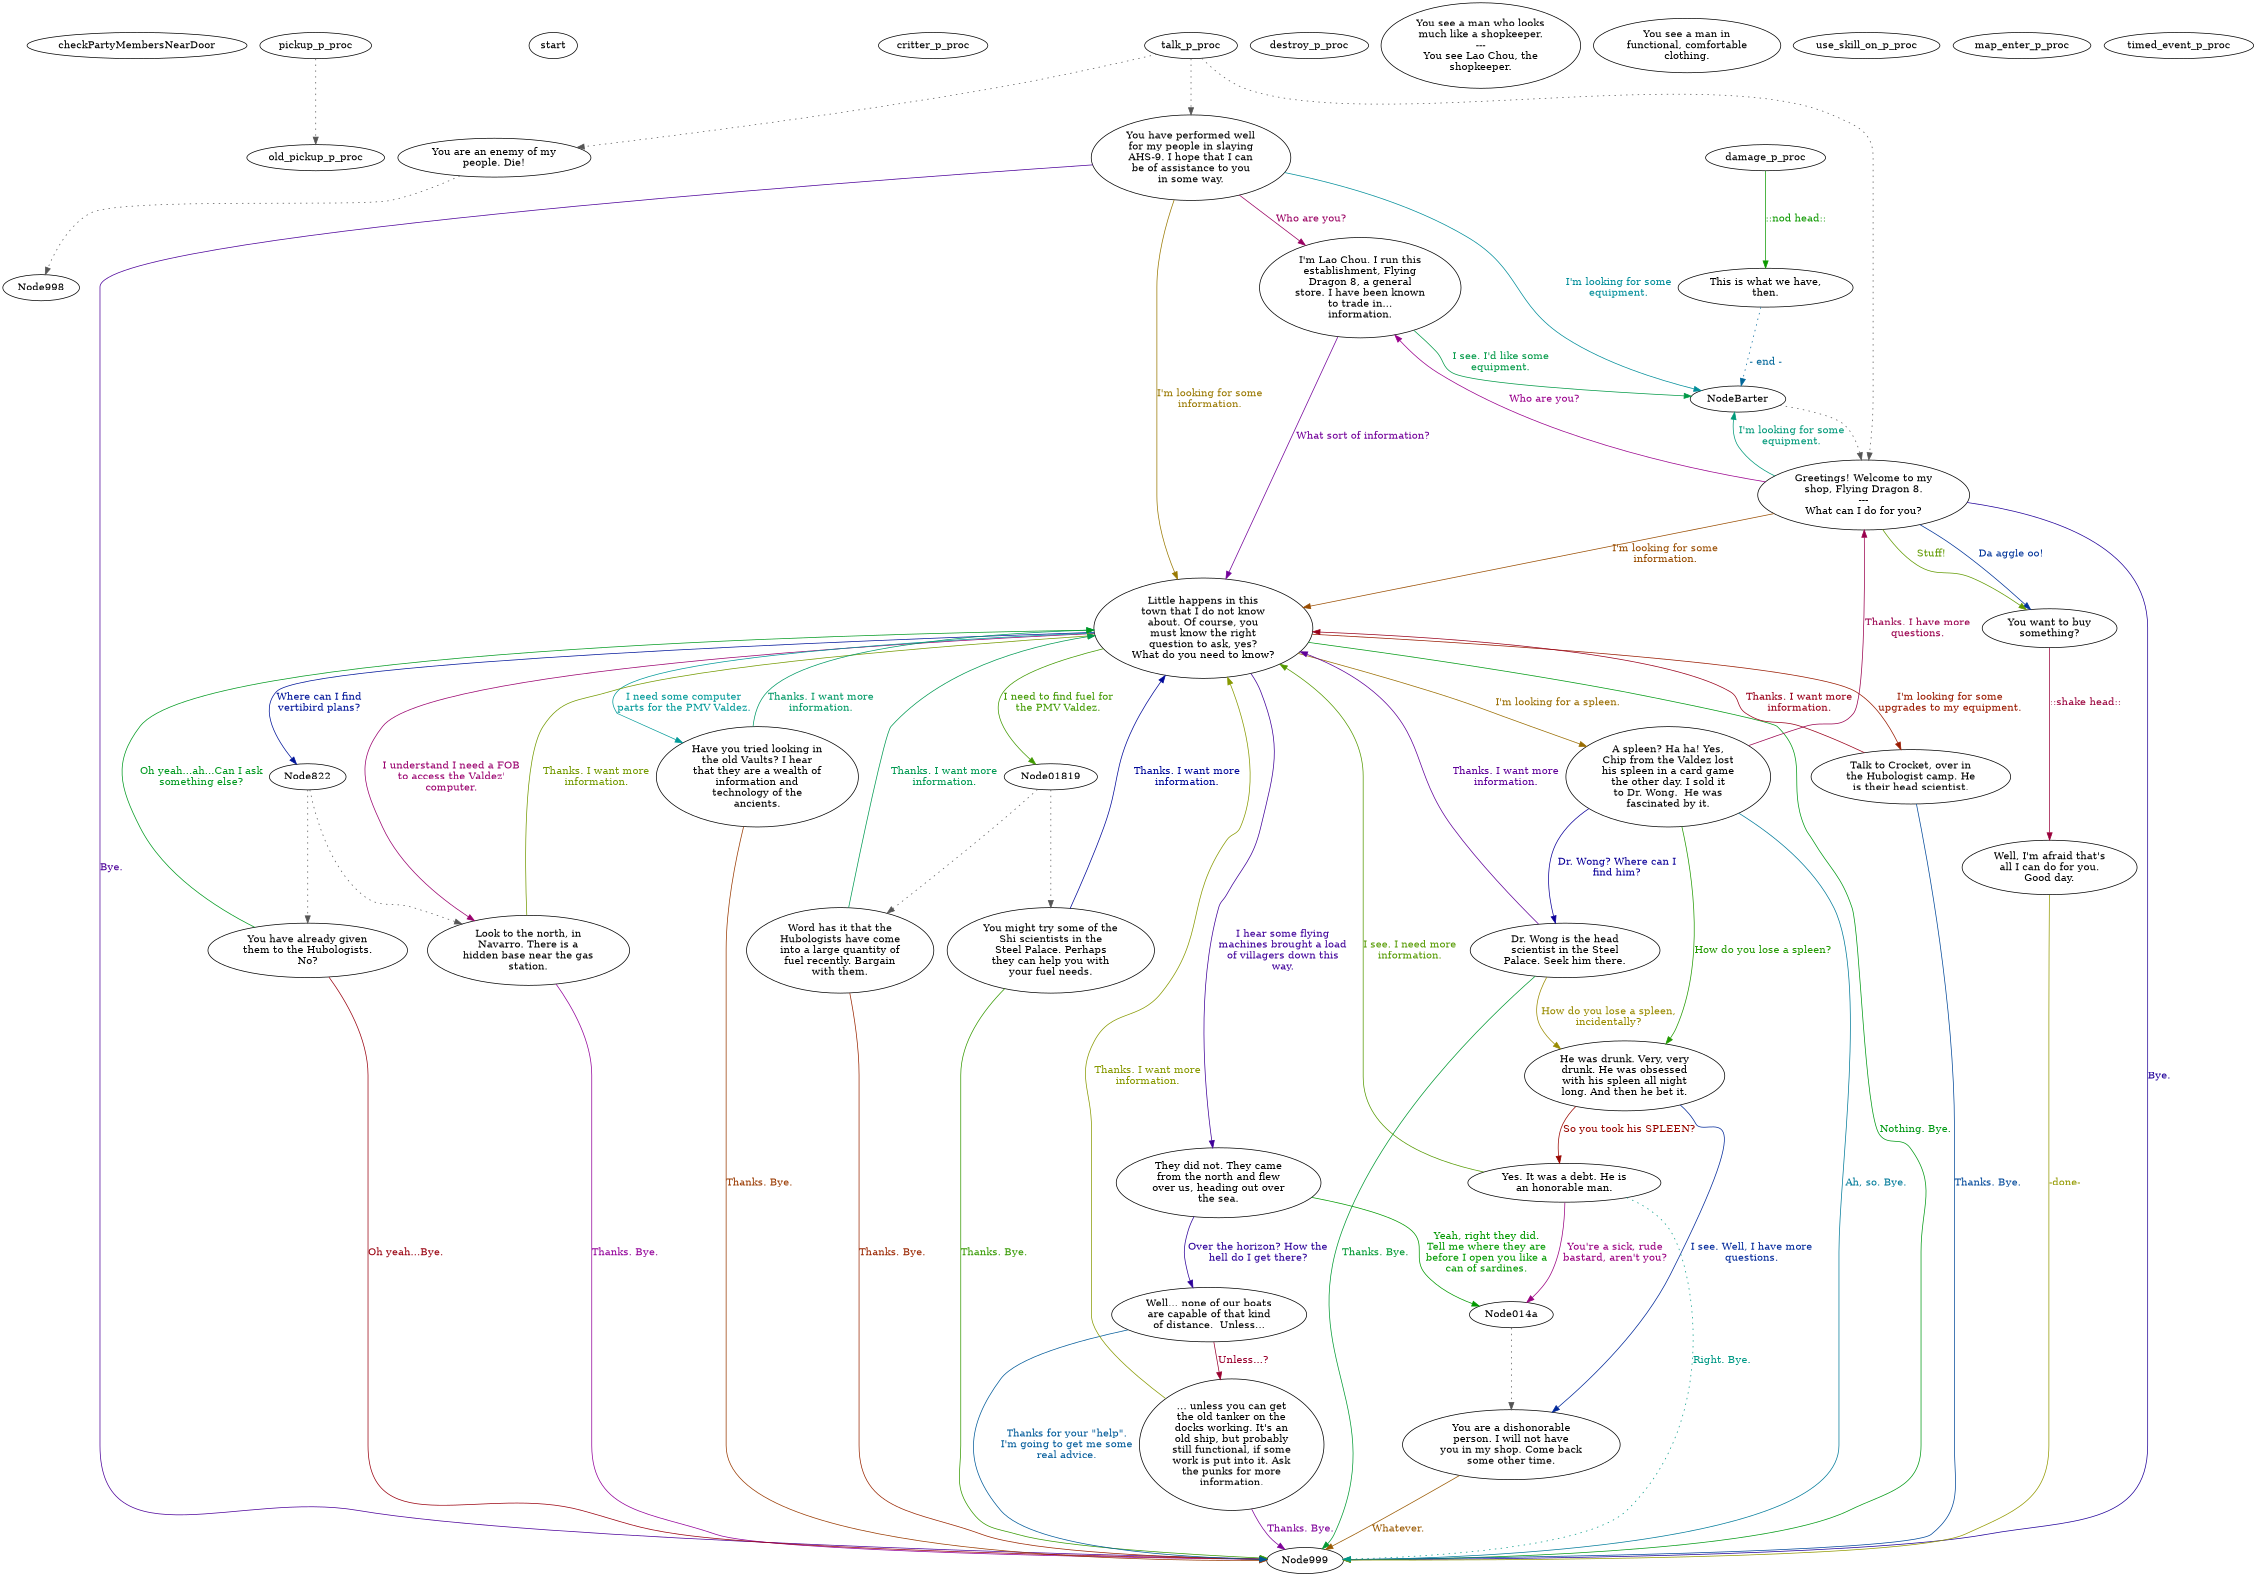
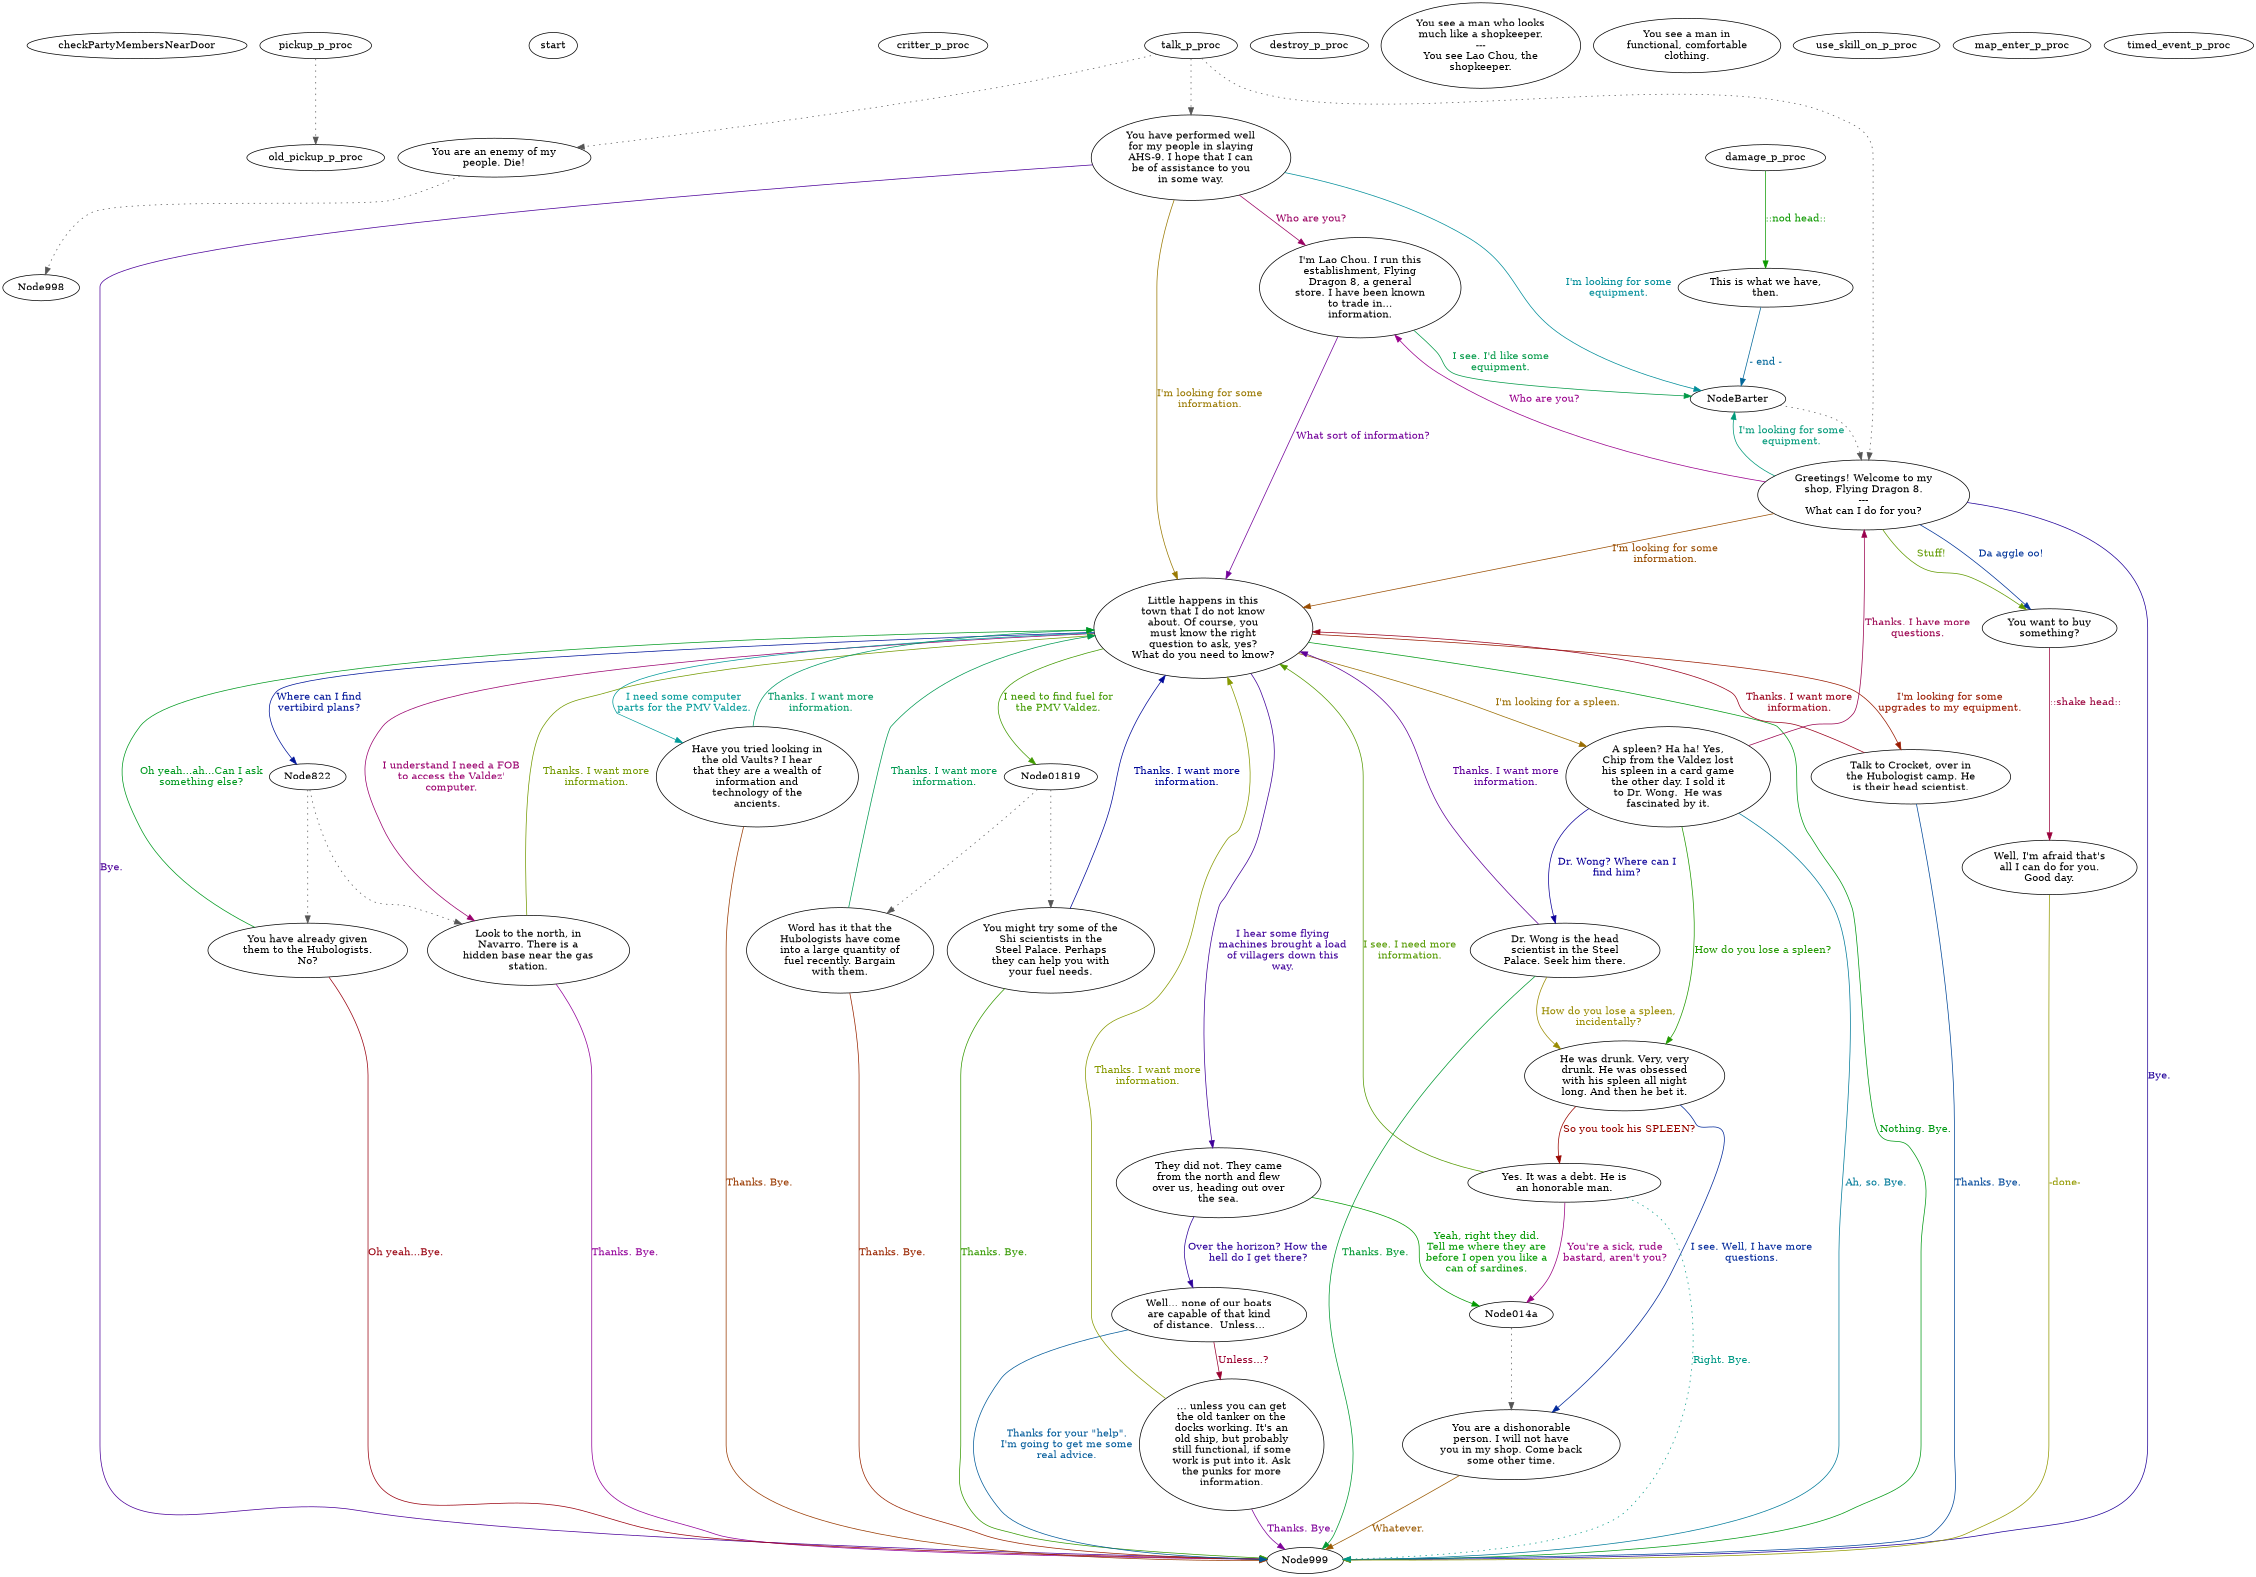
edge "This is what we have, then." -> "NodeBarter": style dotted -> solid
